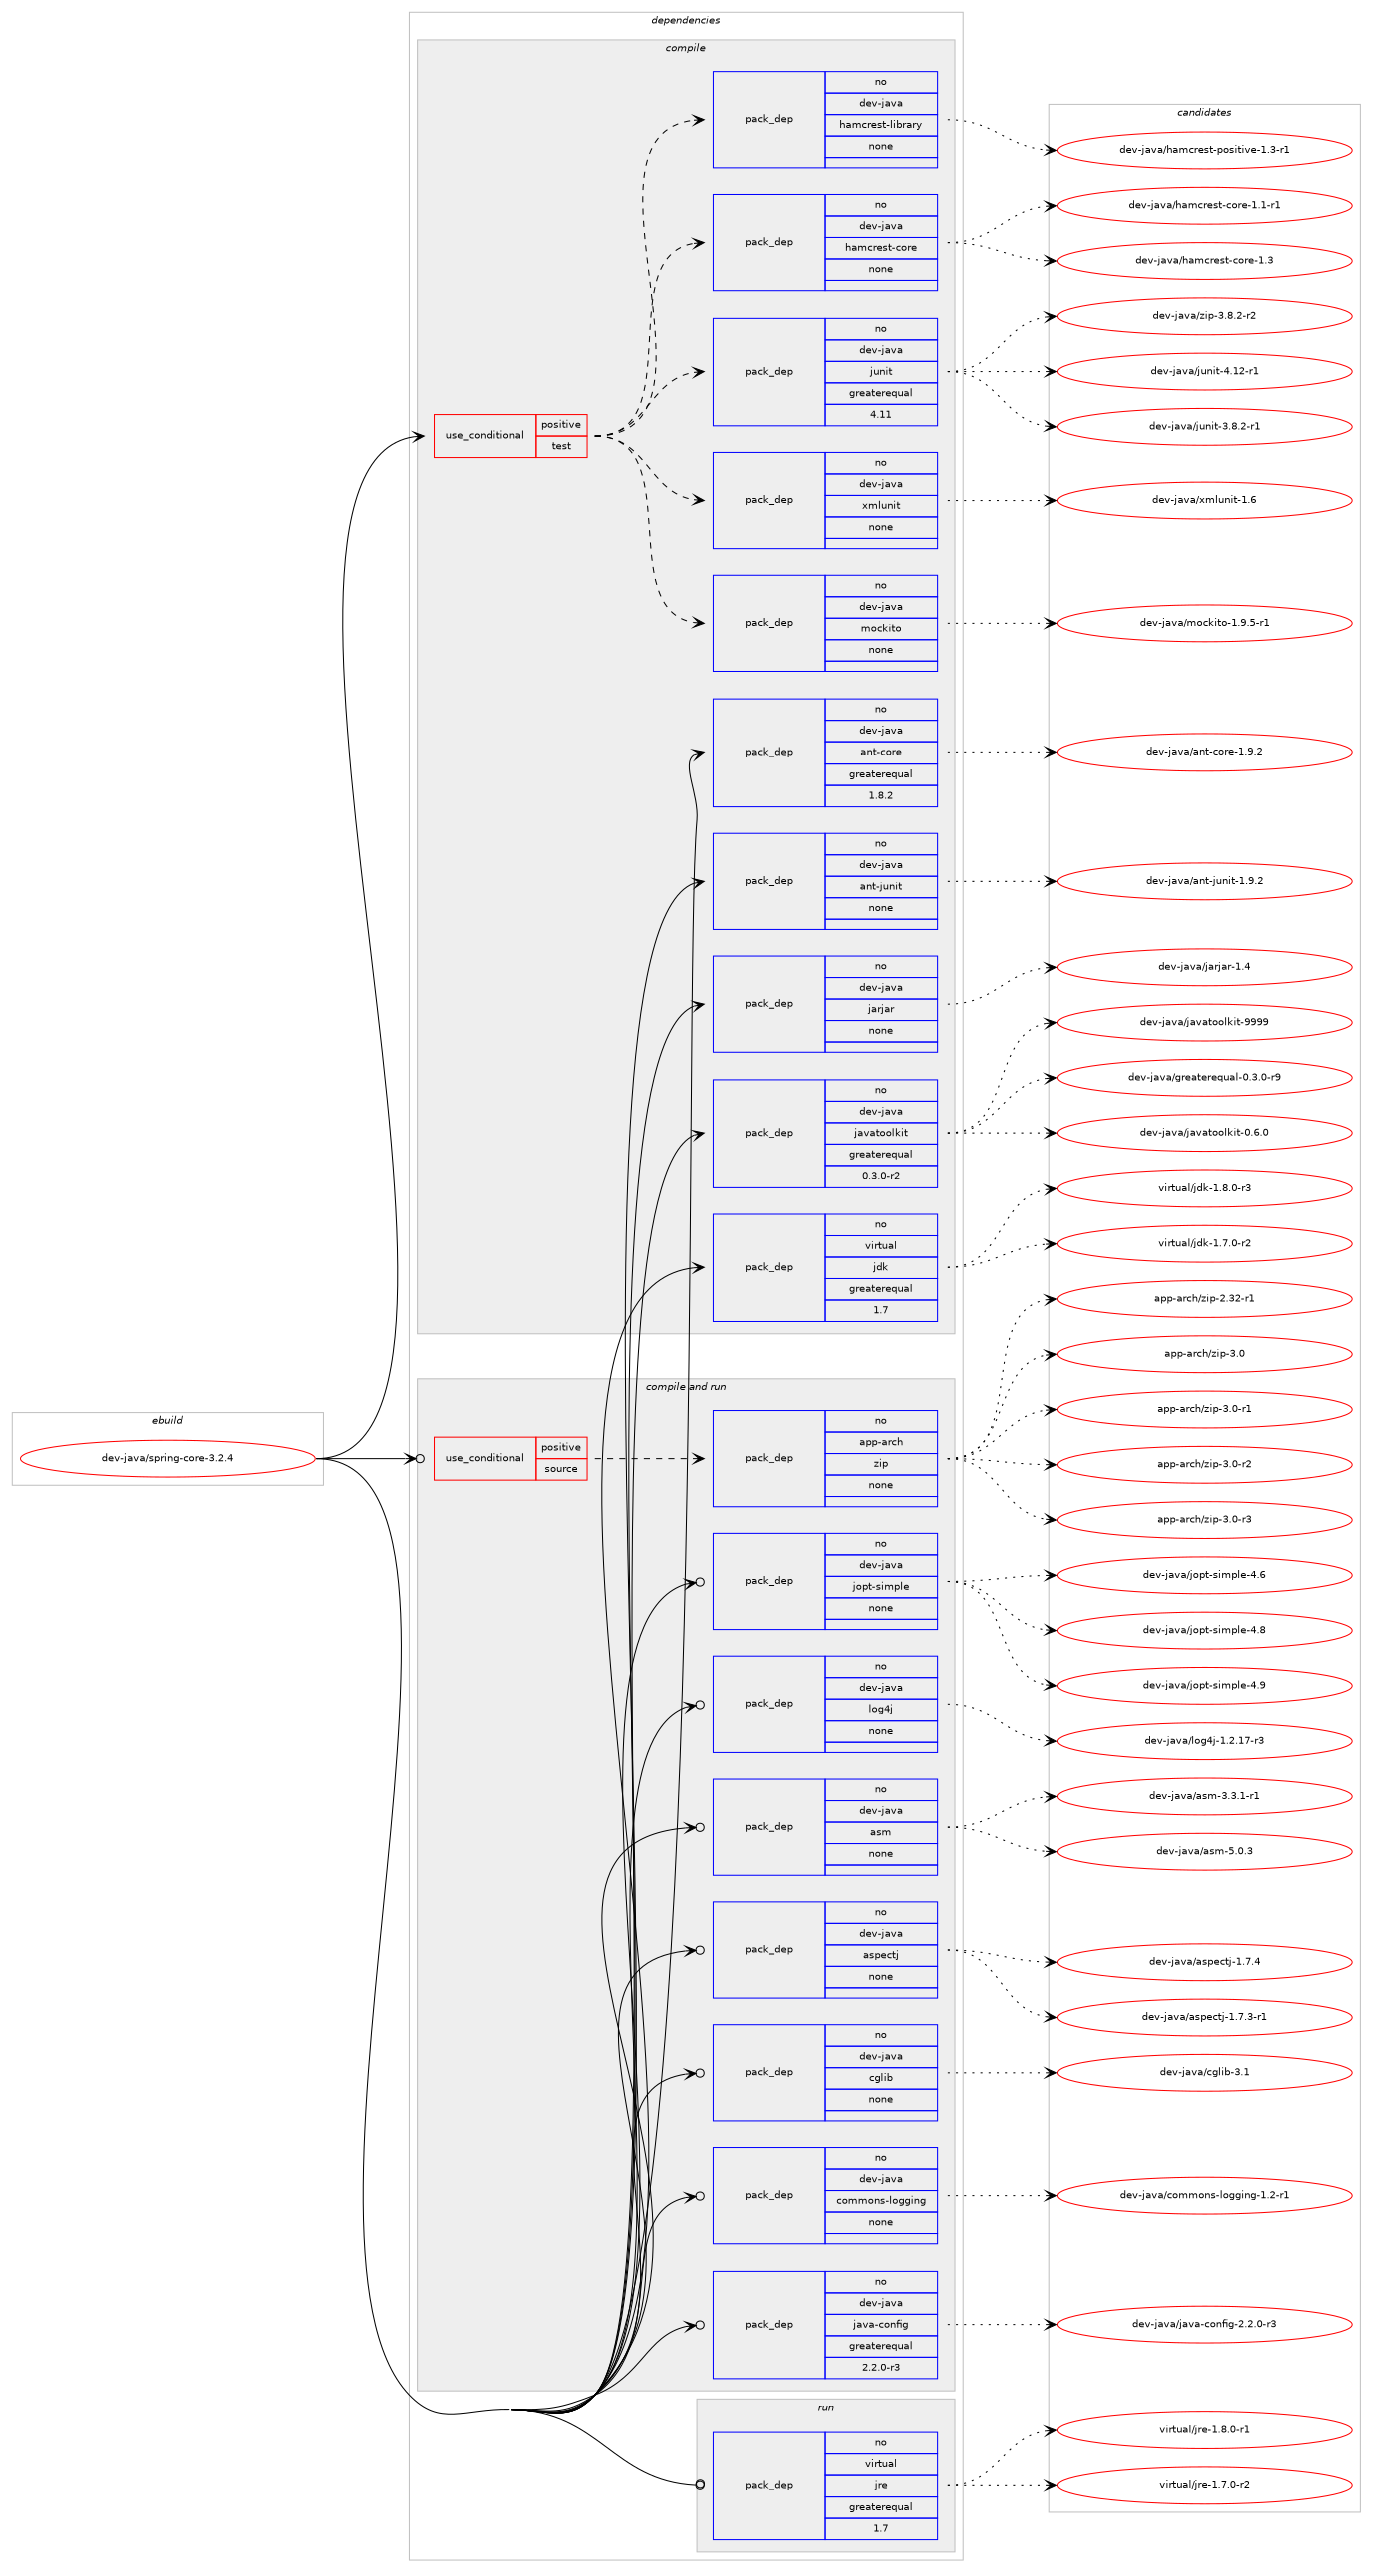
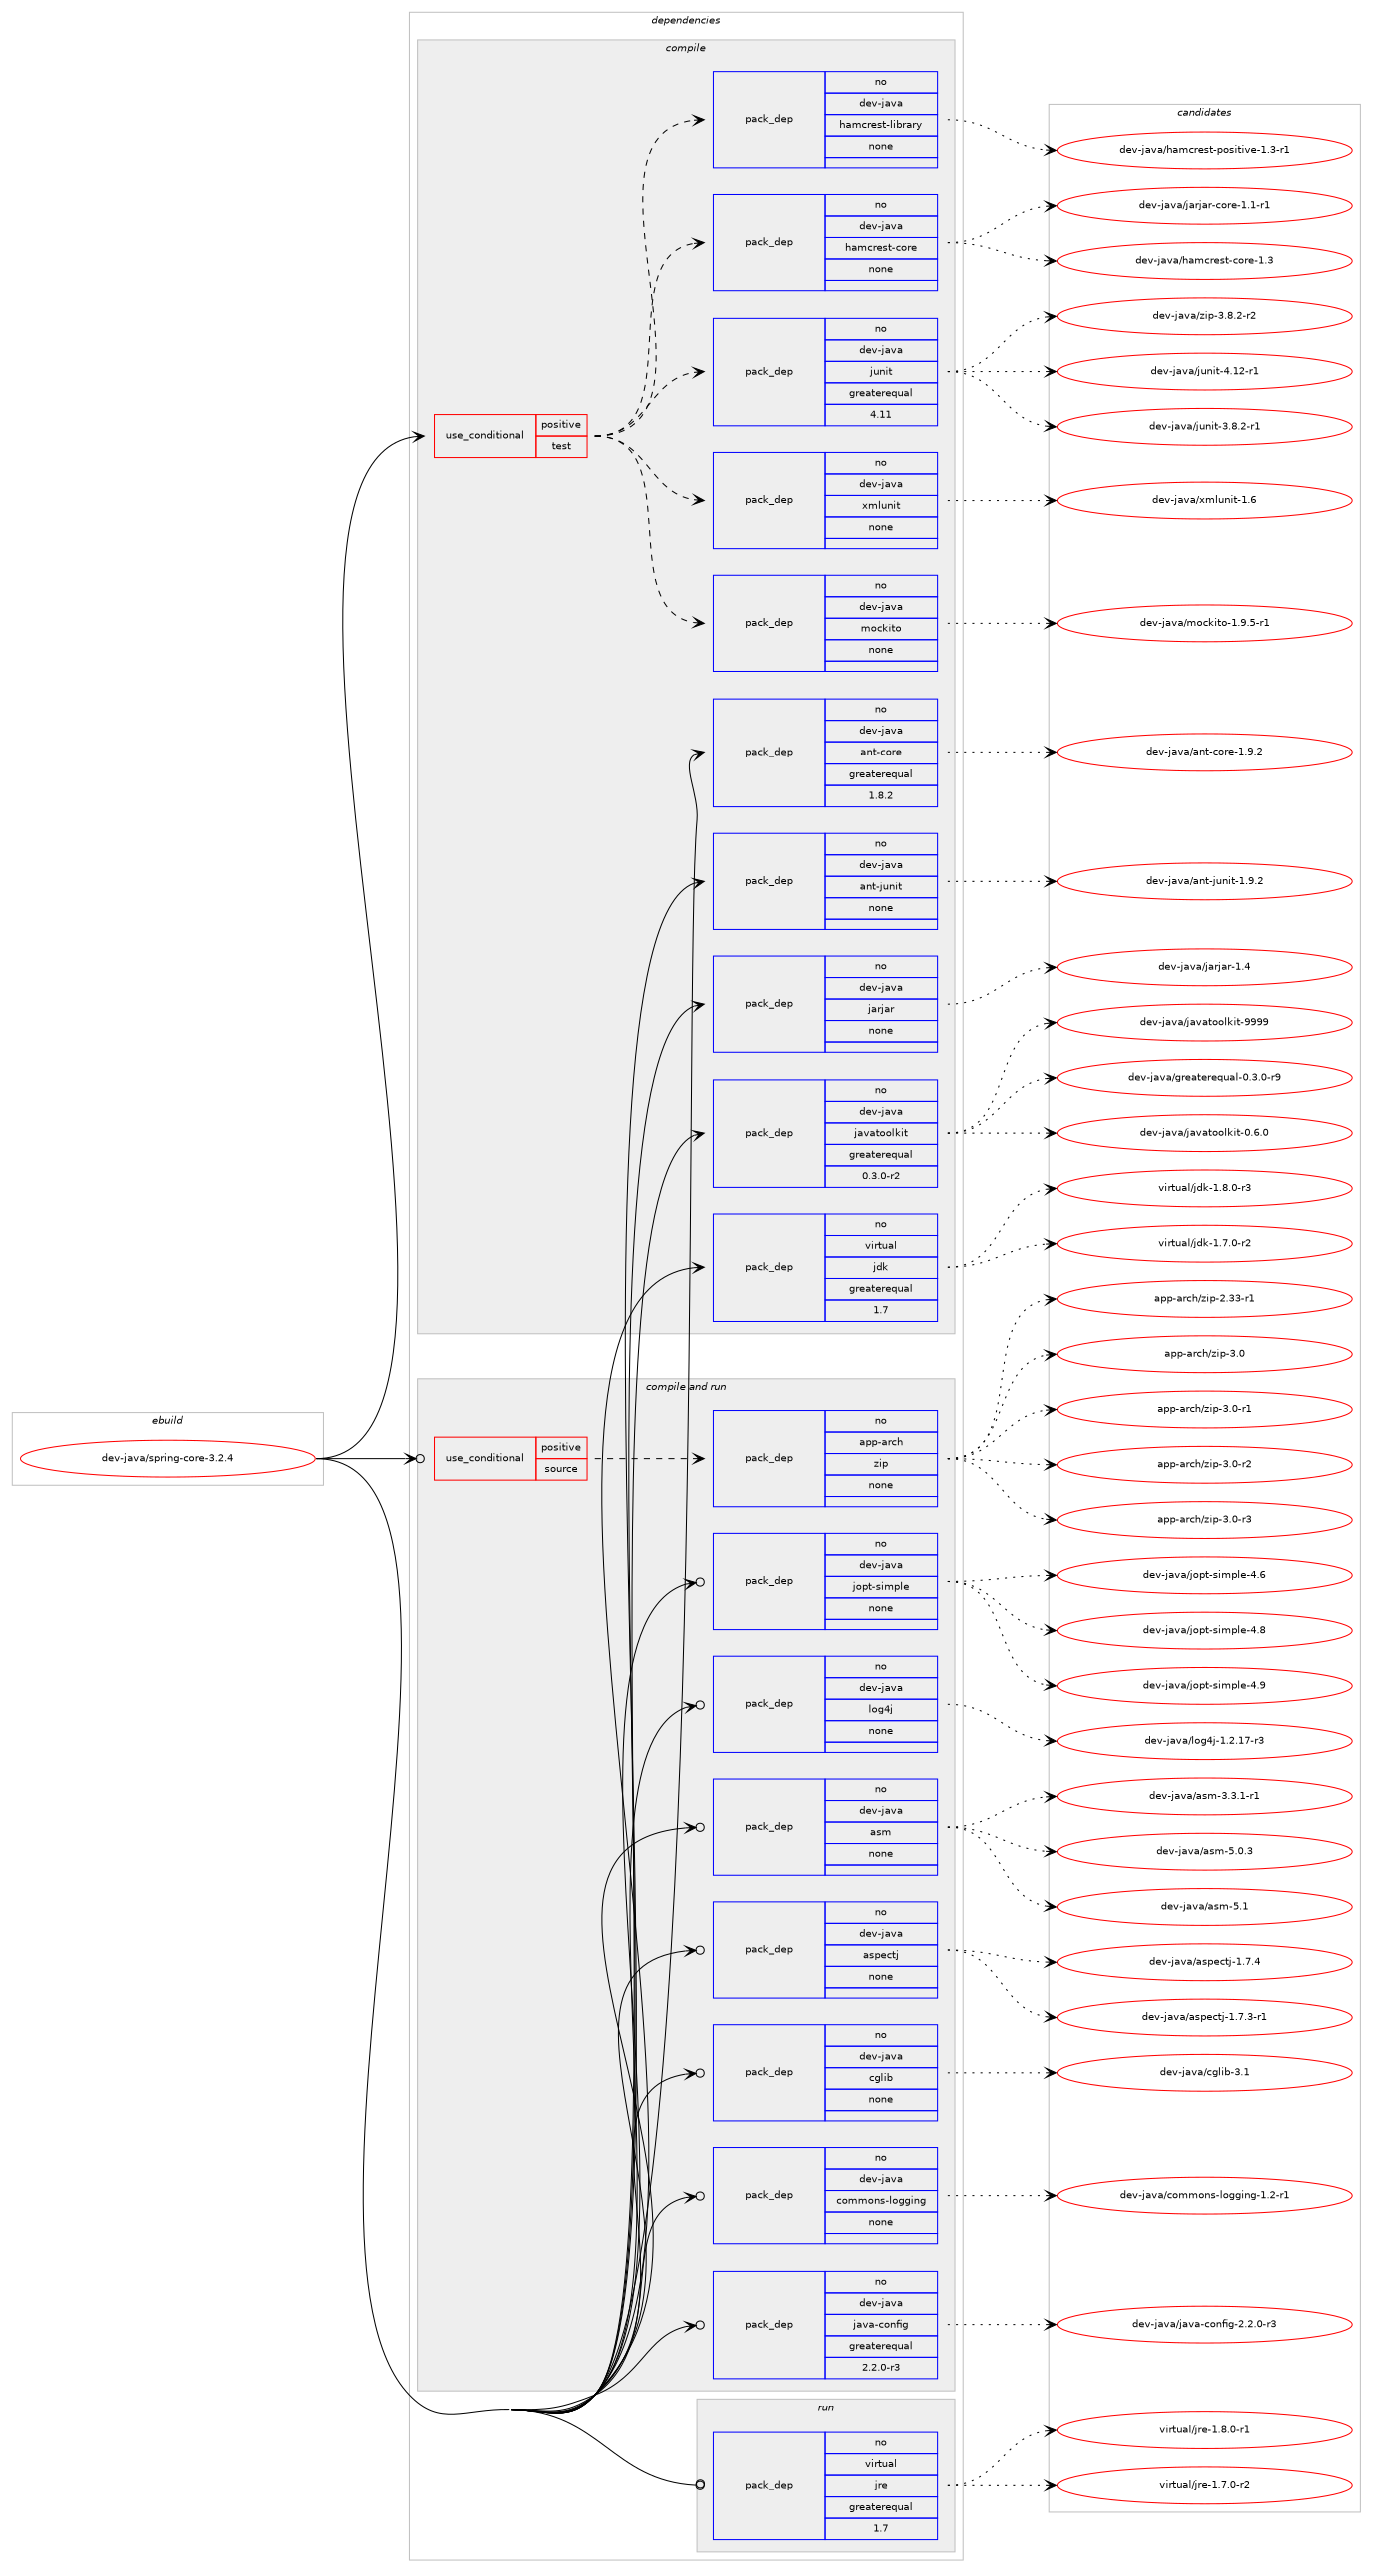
node "dev-java/hamcrest-core-1.1-r1": label "dev-java/hamcrest-core-1.1-r1" -> "dev-java/jarjar-core-1.1-r1"
node "app-arch/zip-2.32-r1": label "app-arch/zip-2.32-r1" -> "app-arch/zip-2.33-r1"
node "dev-java/asm-5.1": added
